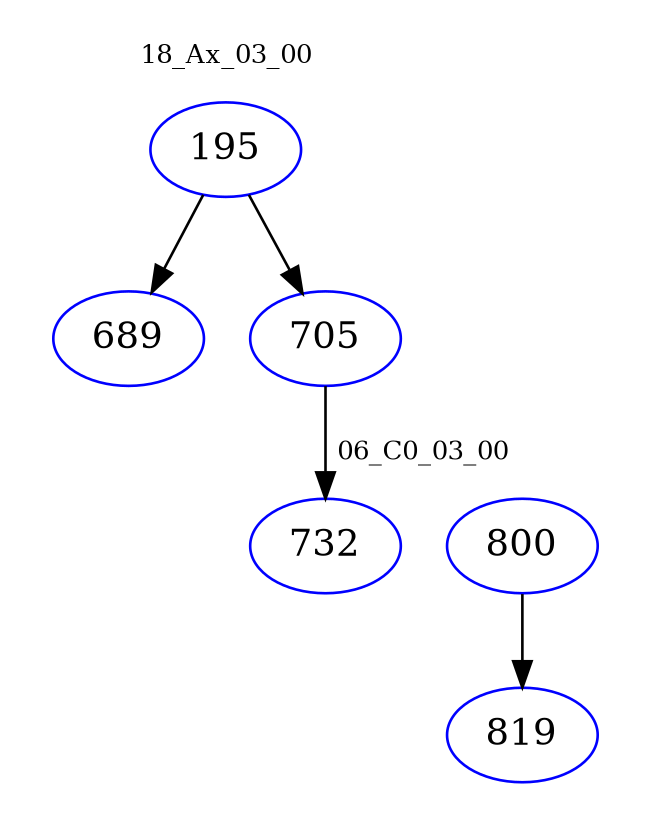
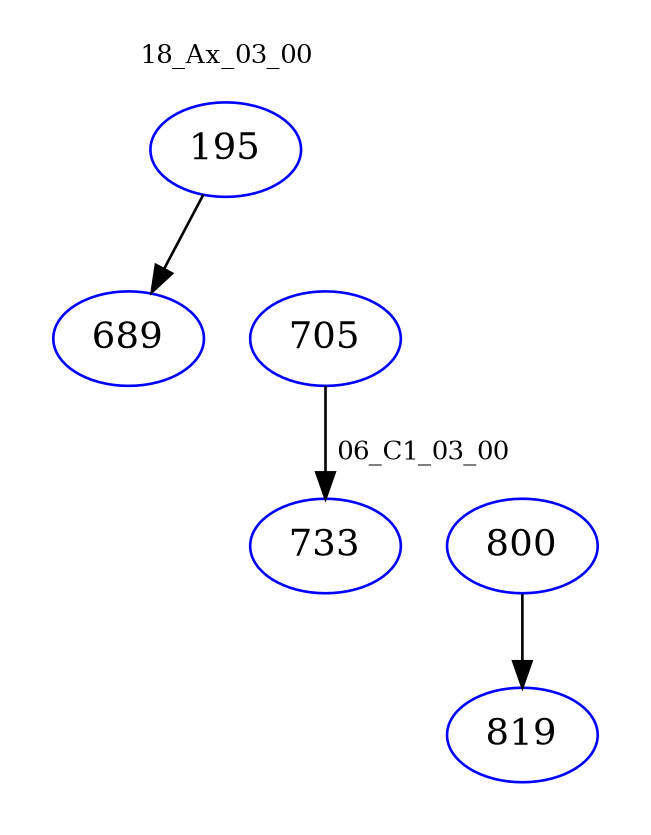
edge "195" -> "705": removed
cluster "06_C0_03_00": label "06_C0_03_00" -> "06_C1_03_00"
node "732": label "732" -> "733"
